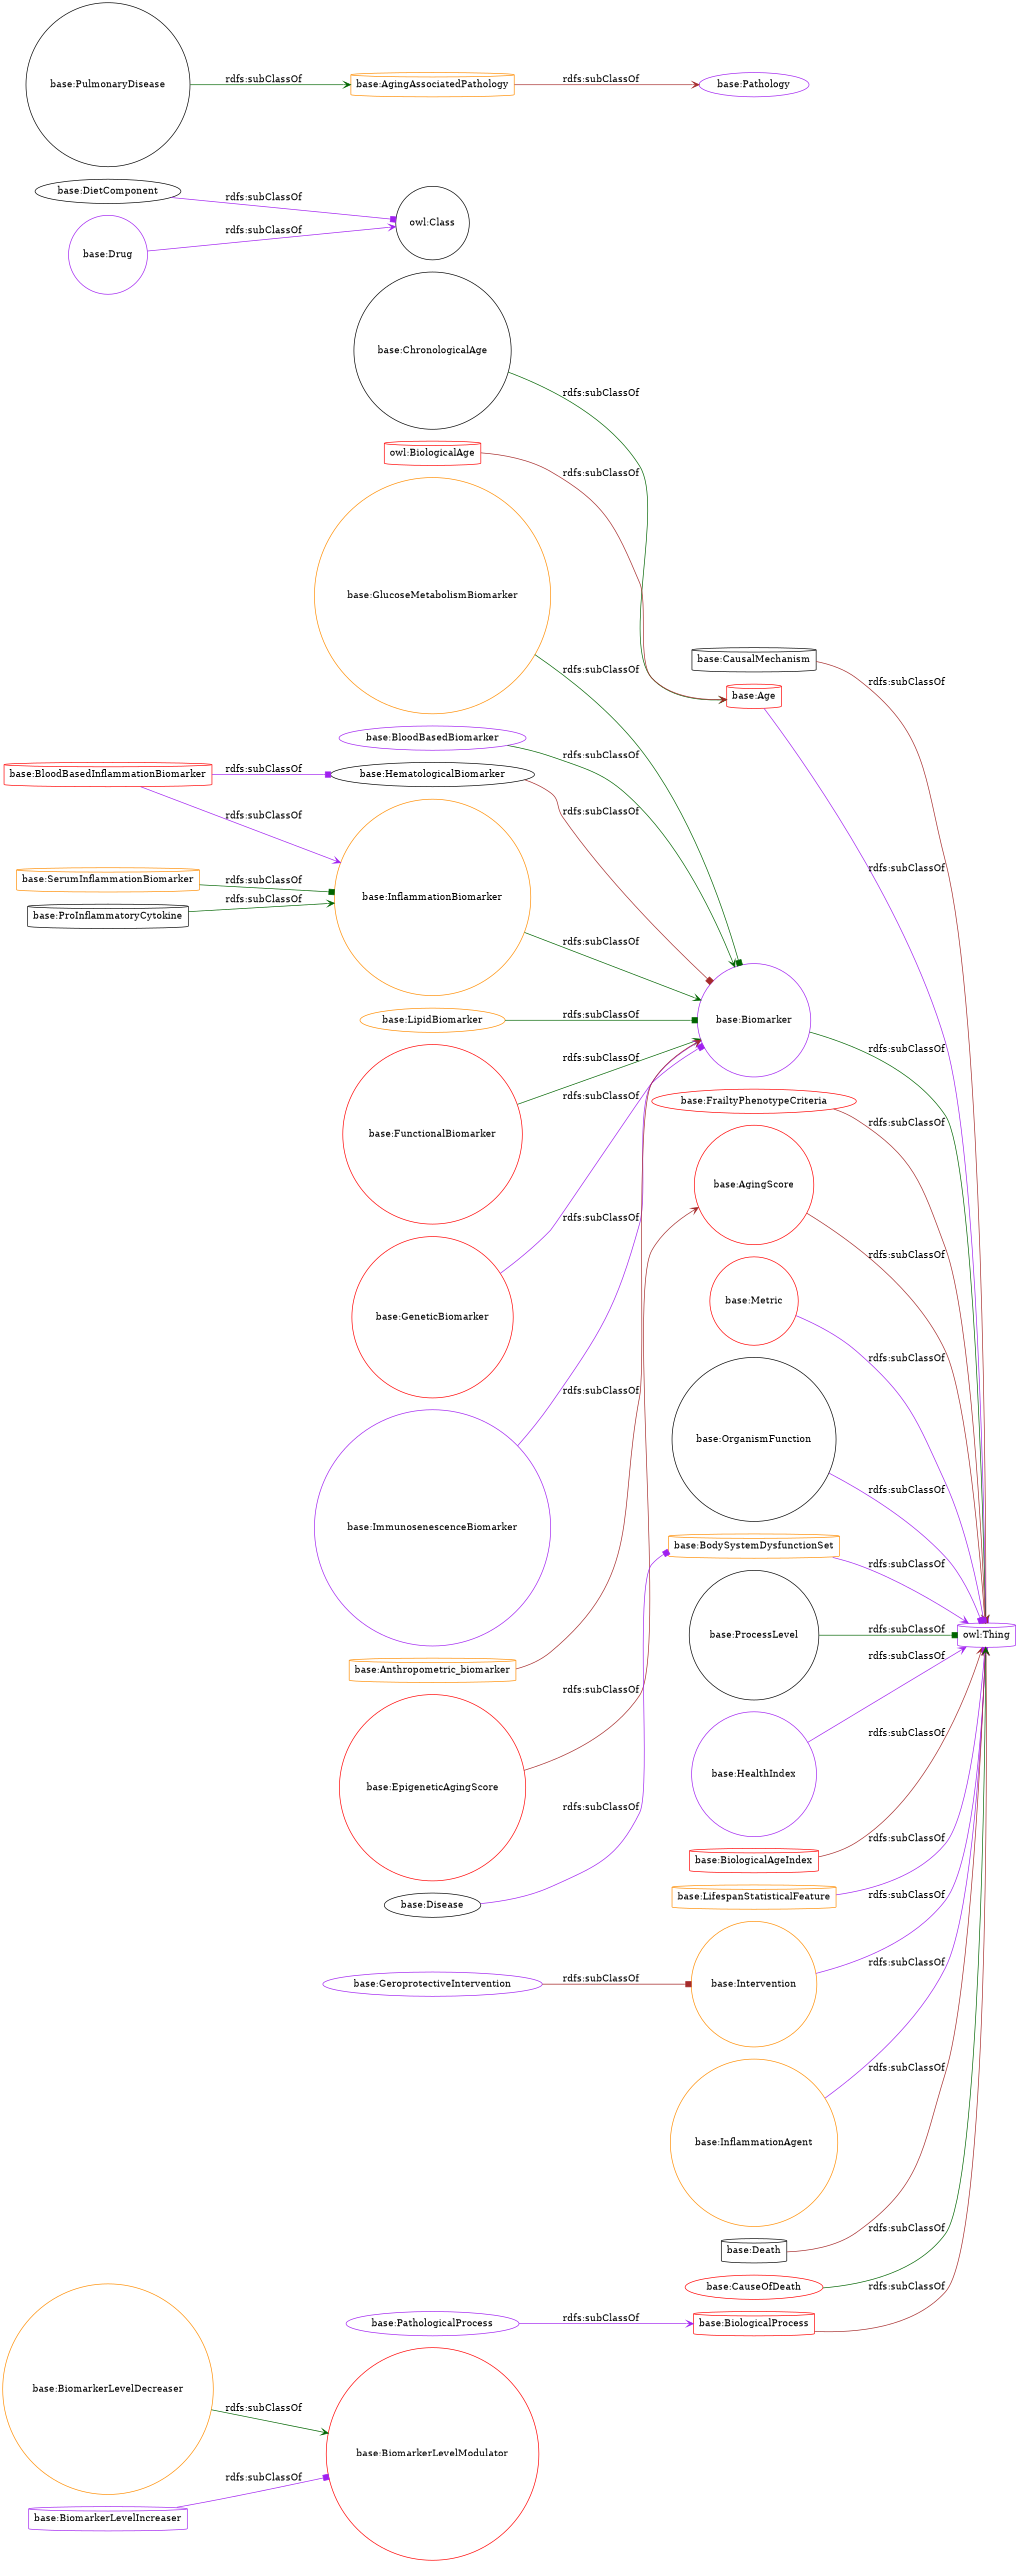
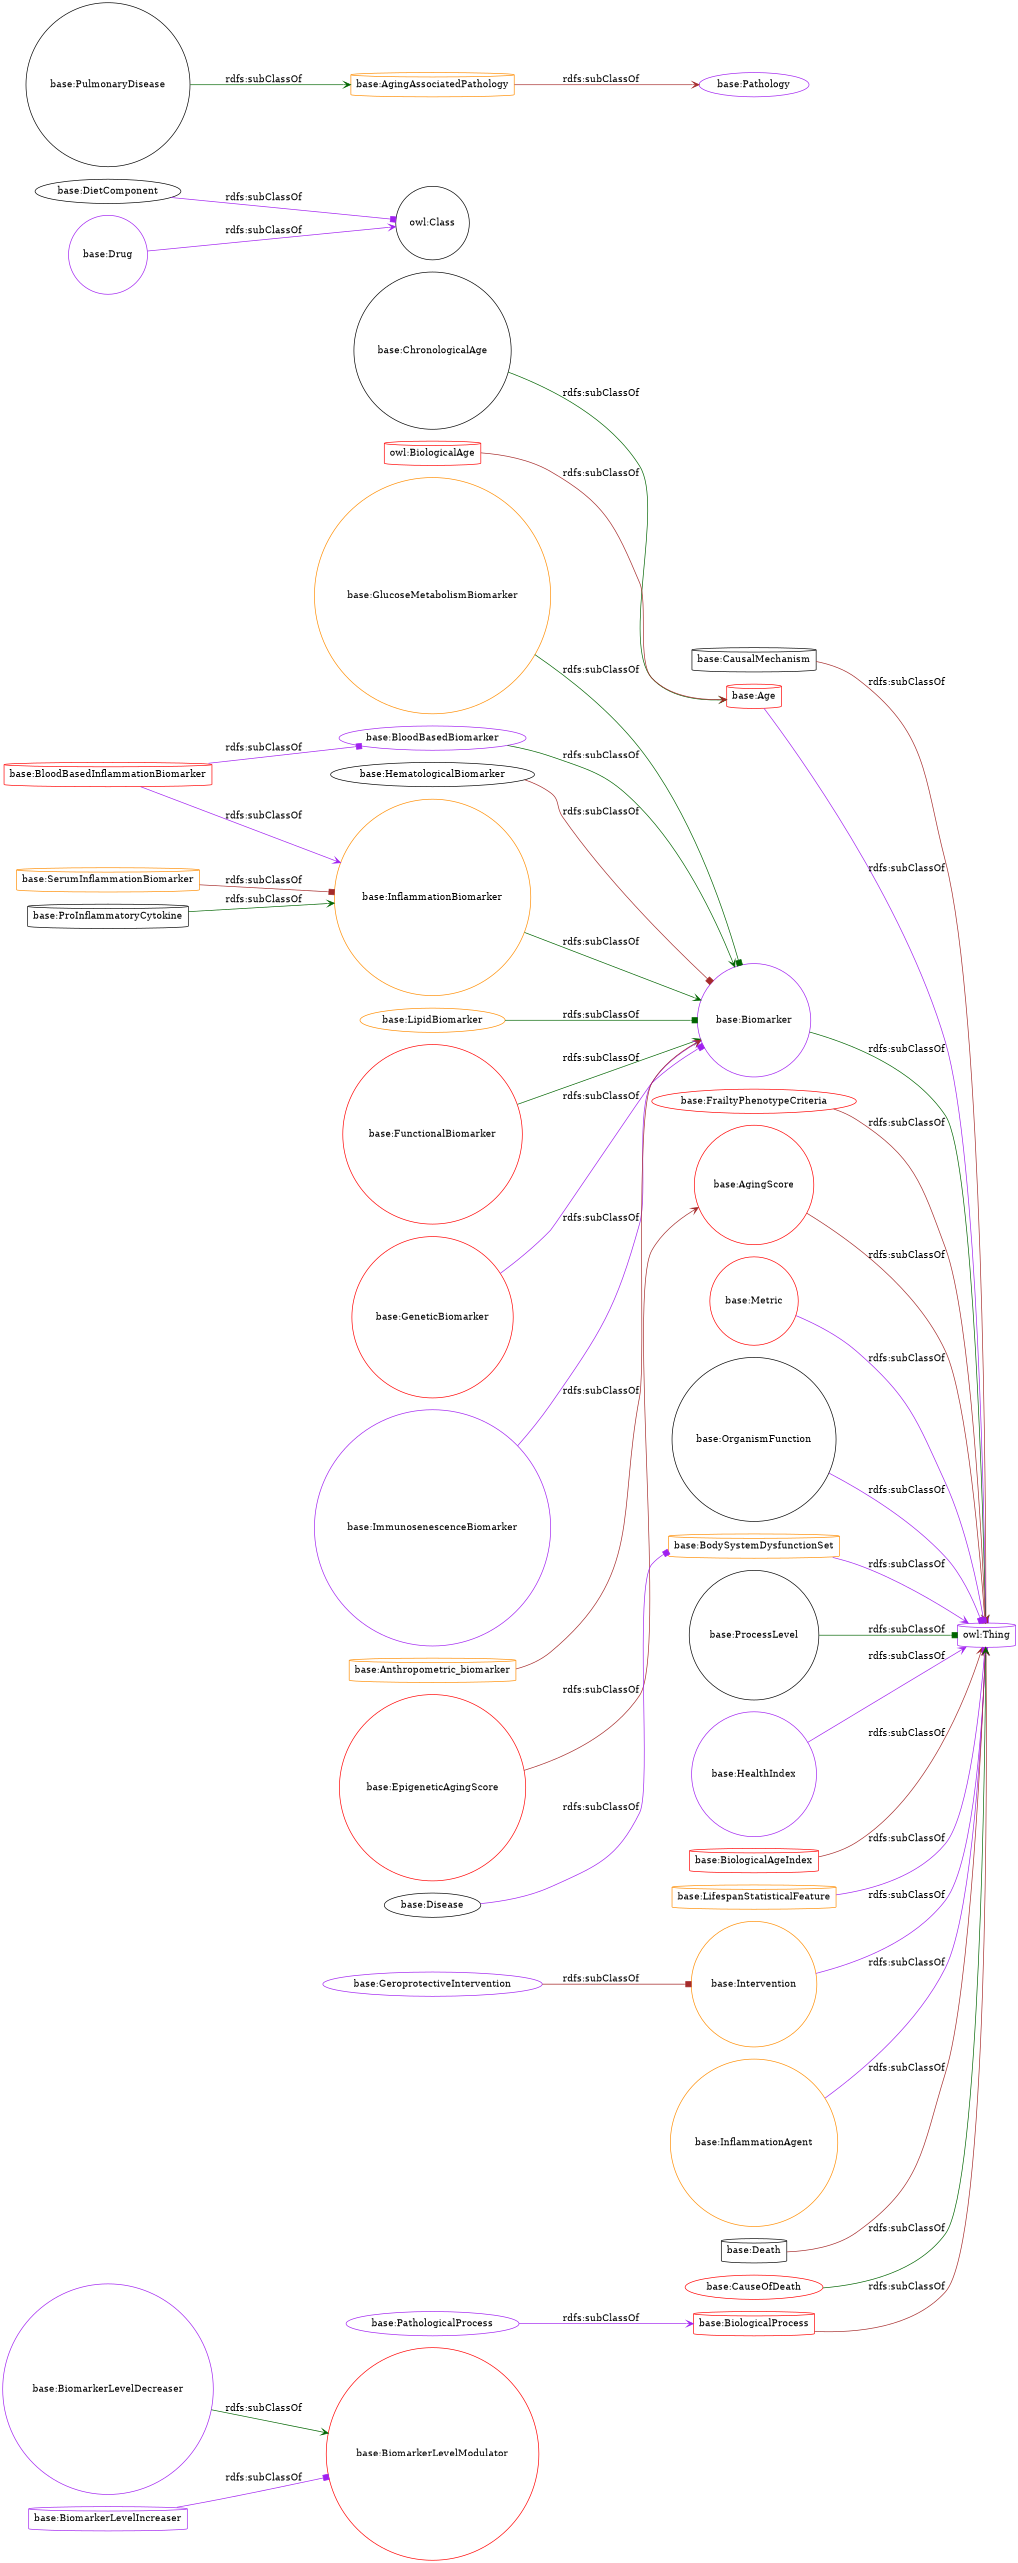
edge "base:BloodBasedInflammationBiomarker" -> "base:HematologicalBiomarker": now "base:BloodBasedInflammationBiomarker" -> "base:BloodBasedBiomarker"
edge "base:SerumInflammationBiomarker" -> "base:InflammationBiomarker": color darkgreen -> brown
node "base:BiomarkerLevelDecreaser": color darkorange -> purple
